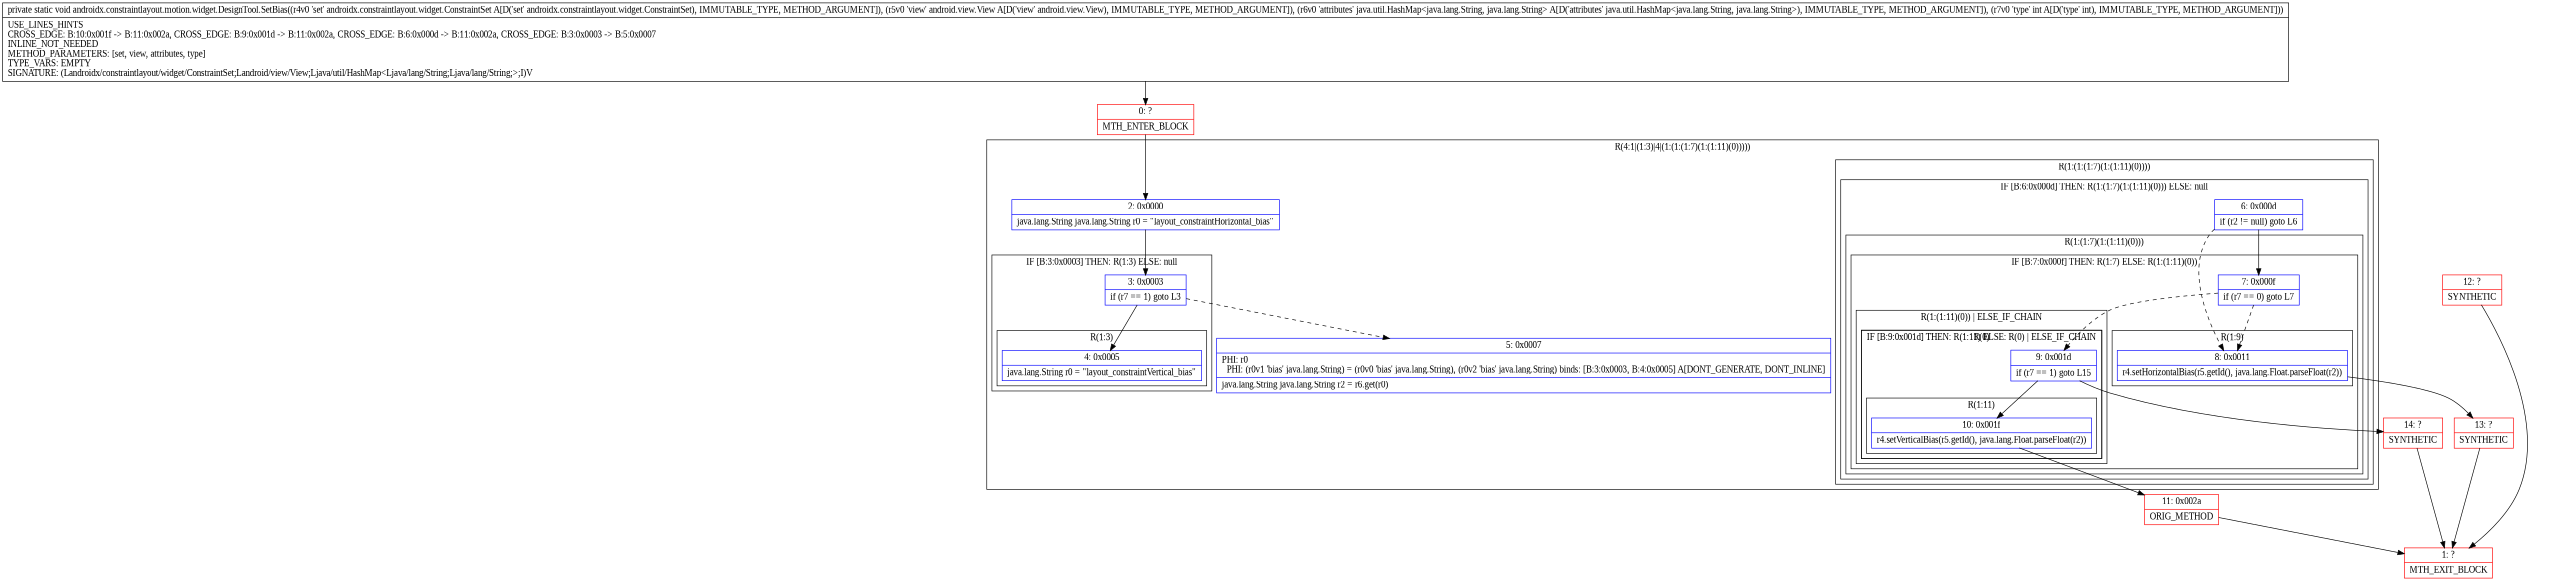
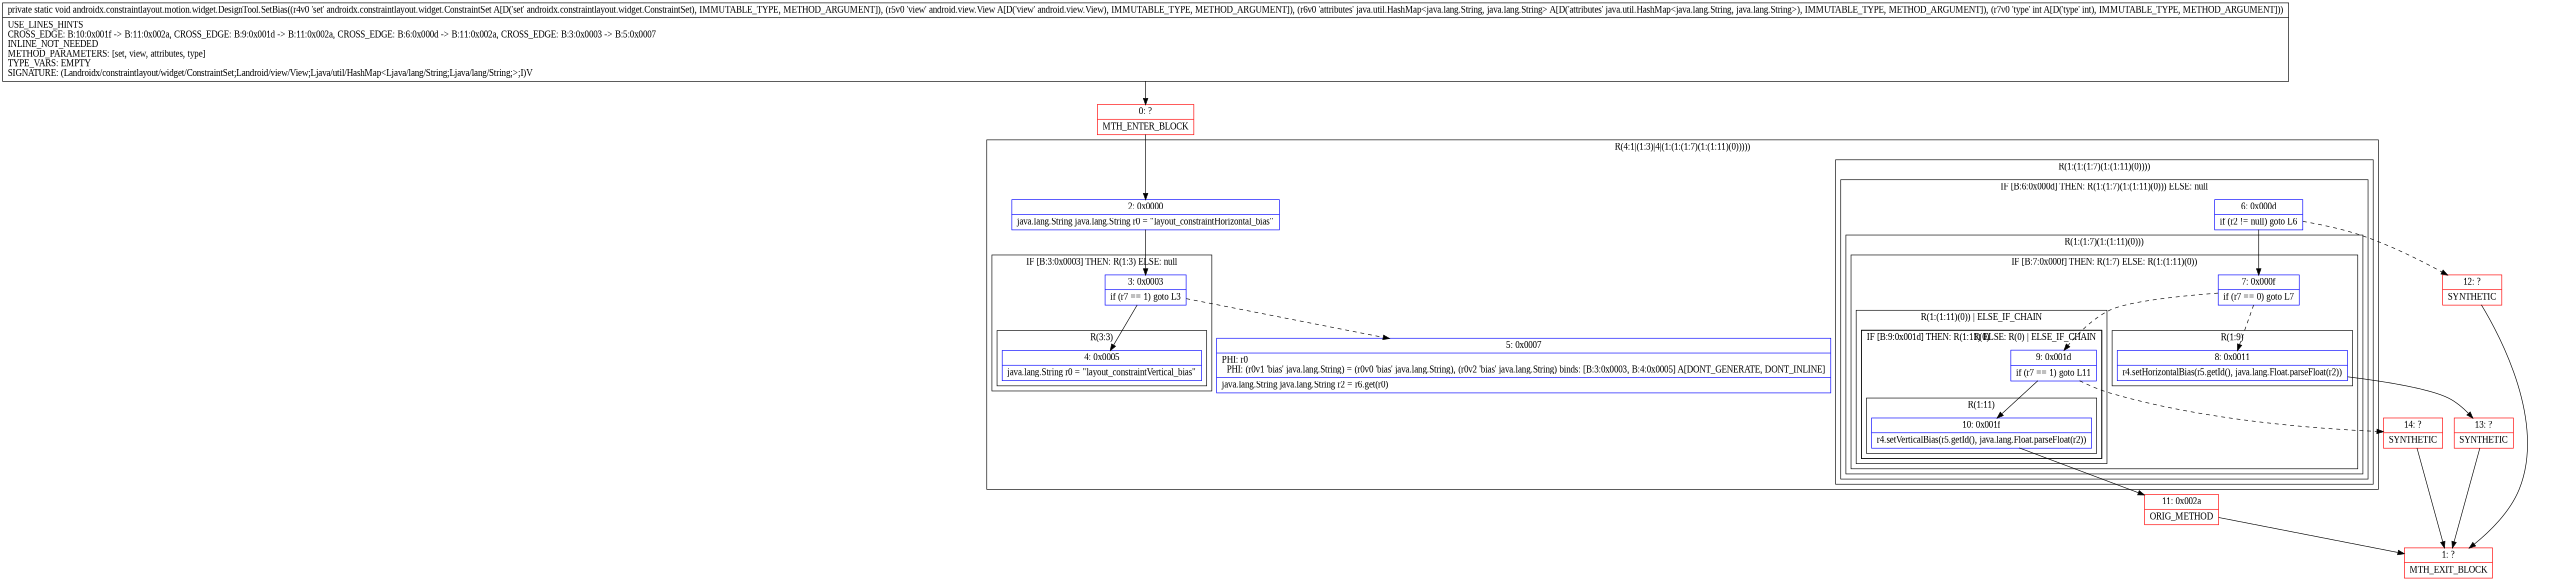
edge "6: 0x000d" -> "8: 0x0011": now "6: 0x000d" -> "12: ?"
cluster "R(1:3)": label "R(1:3)" -> "R(3:3)"
node "9: 0x001d": text "if (r7 == 1) goto L15" -> "if (r7 == 1) goto L11"
edge "9: 0x001d" -> "14: ?": style solid -> dashed
